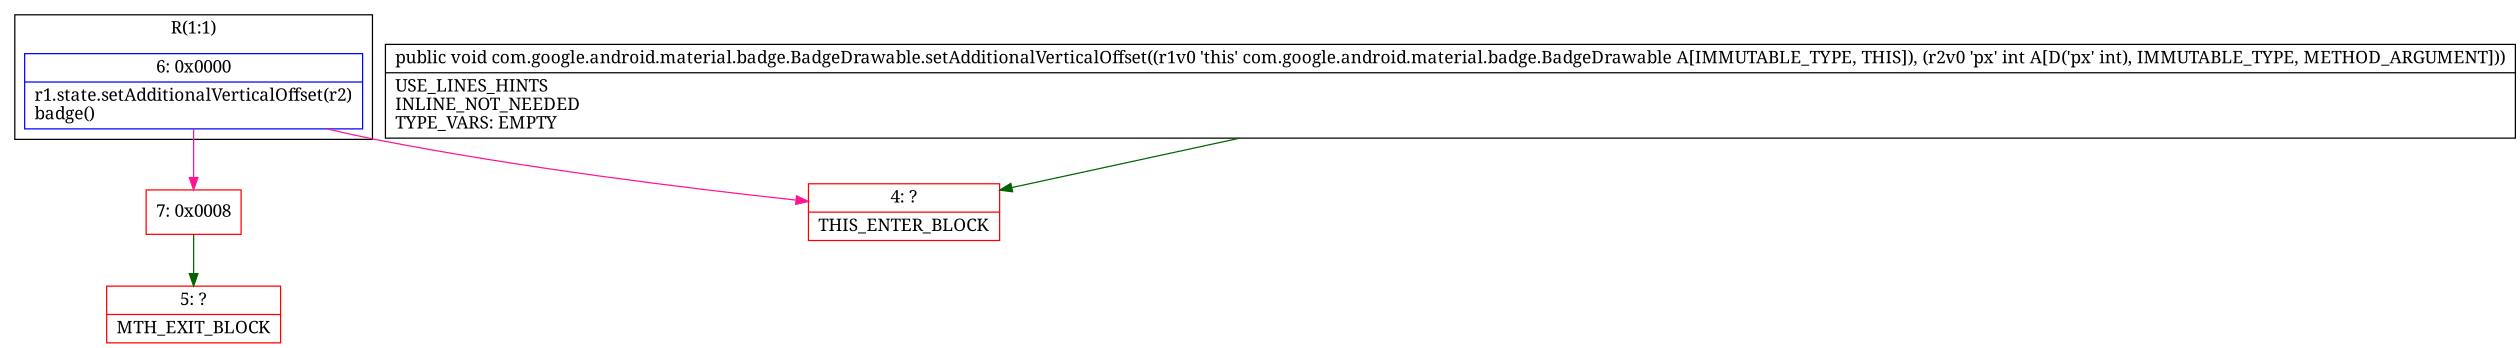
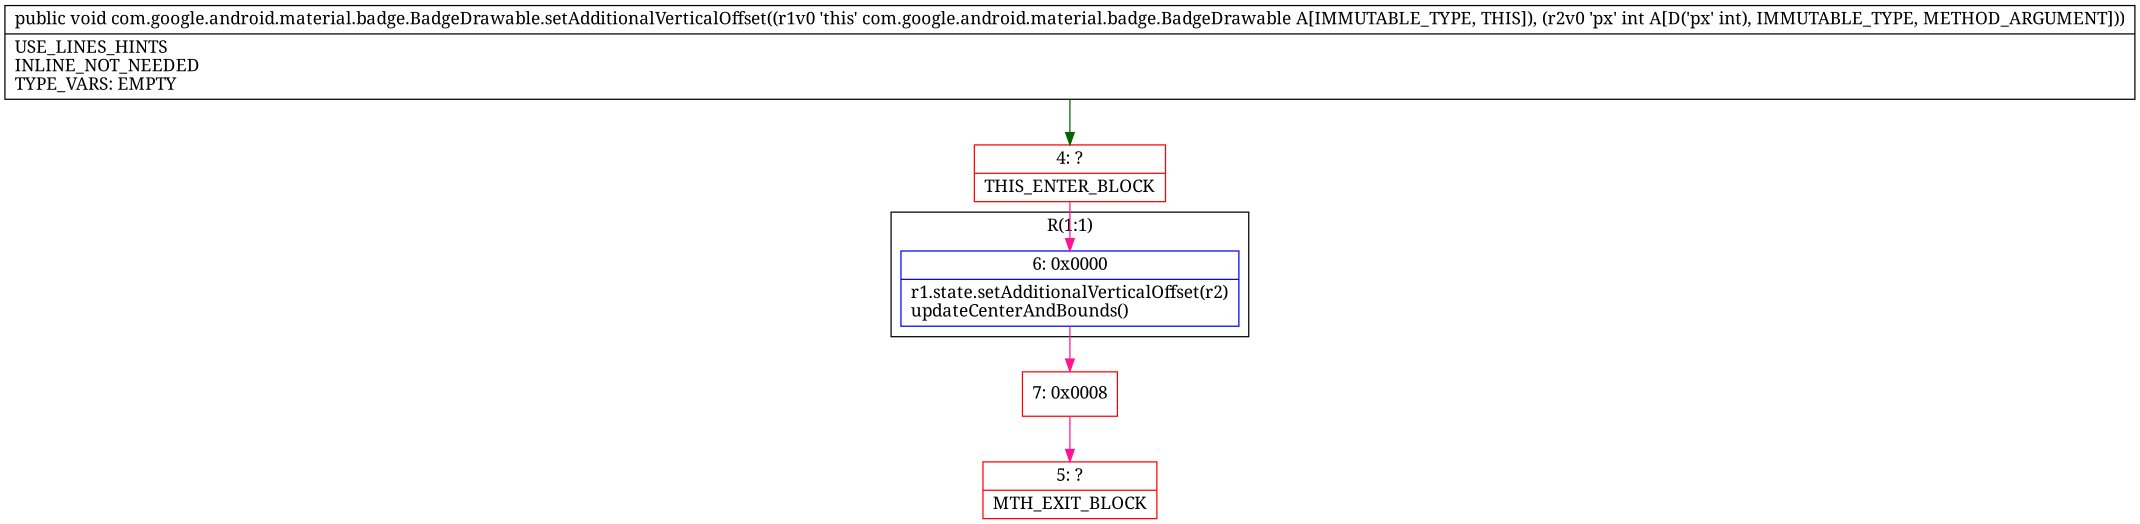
node "6: 0x0000": text "badge()" -> "updateCenterAndBounds()"
edge "6: 0x0000" -> "4: ?": reversed
edge "7: 0x0008" -> "5: ?": color darkgreen -> deeppink
